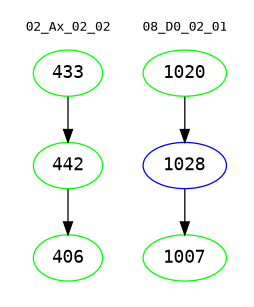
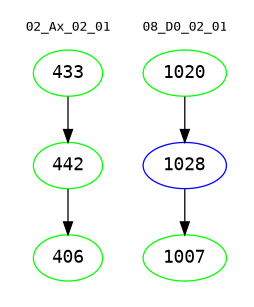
cluster "02_Ax_02_02": label "02_Ax_02_02" -> "02_Ax_02_01"
